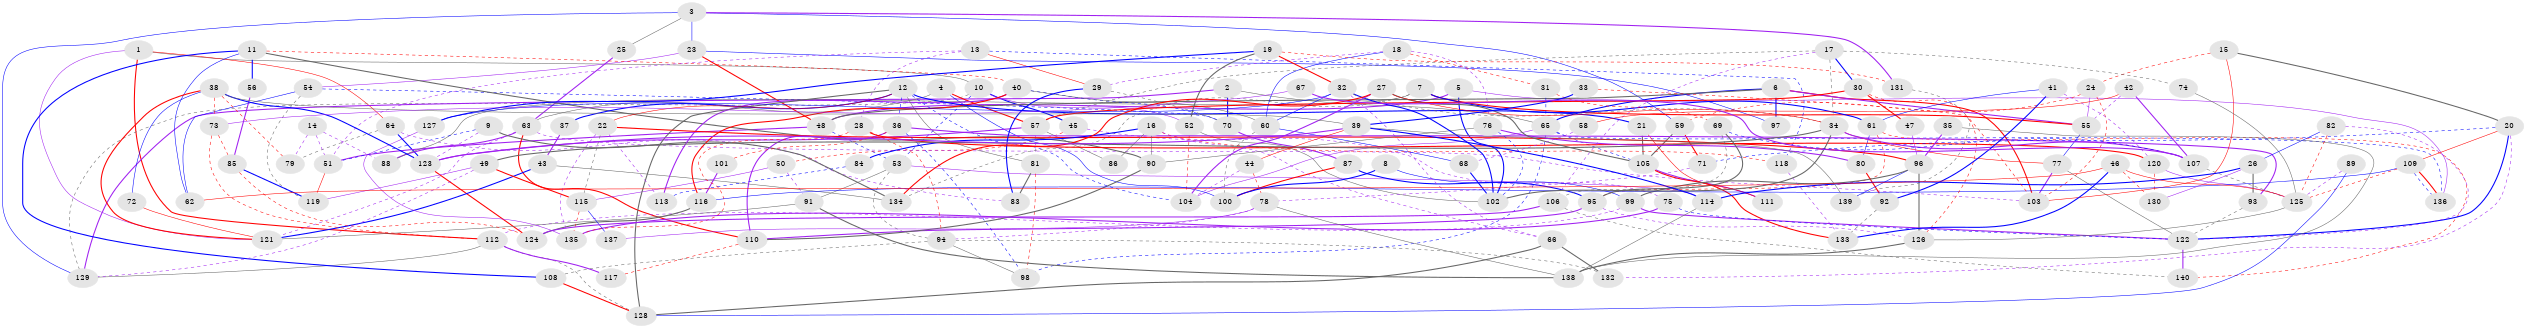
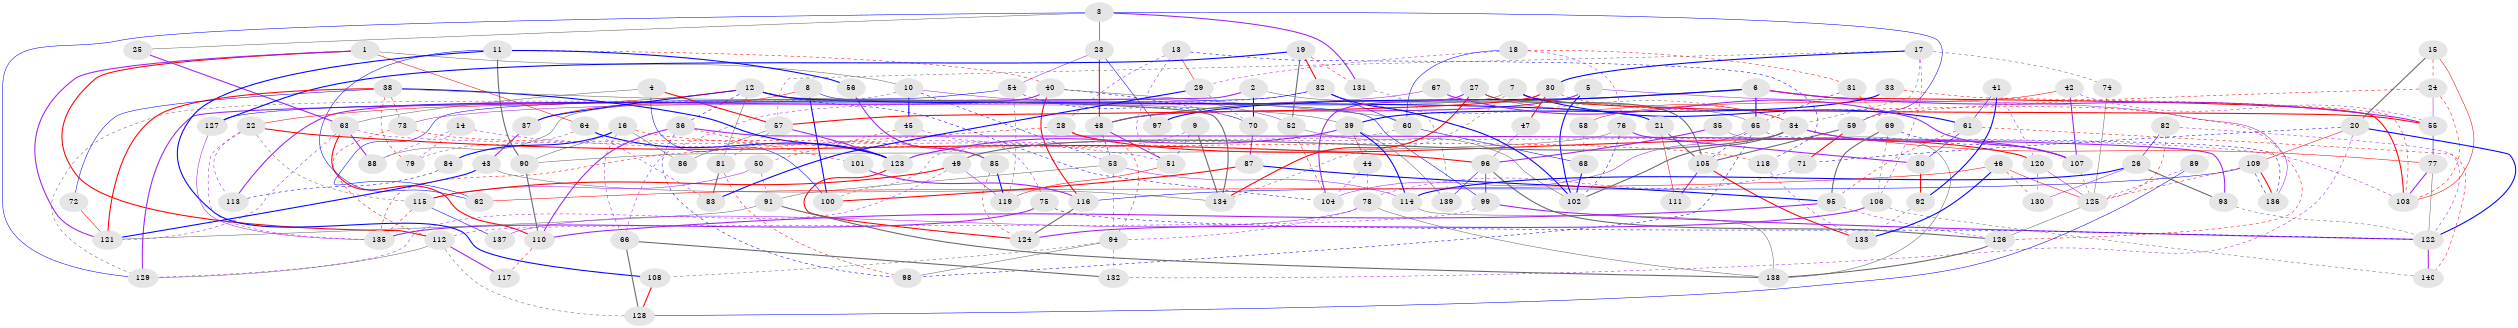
edge "8" -- "37": added
edge "12" -- "128": now "12" -- "134"
edge "1" -- "121": style solid -> bold
